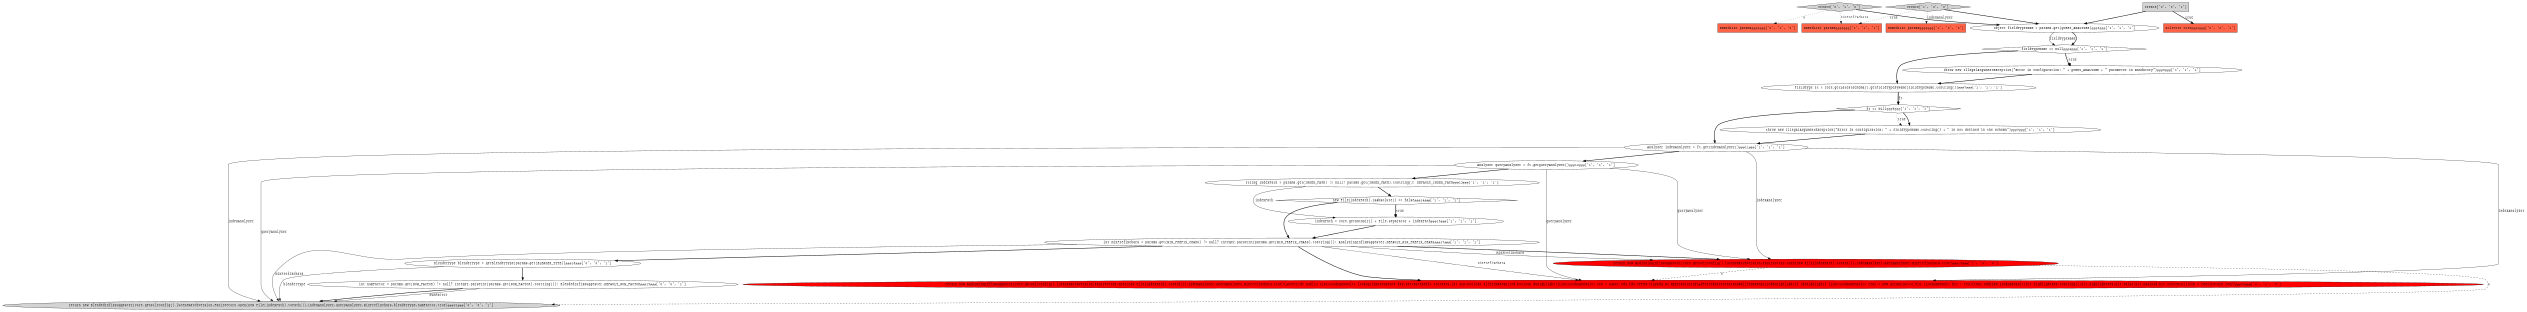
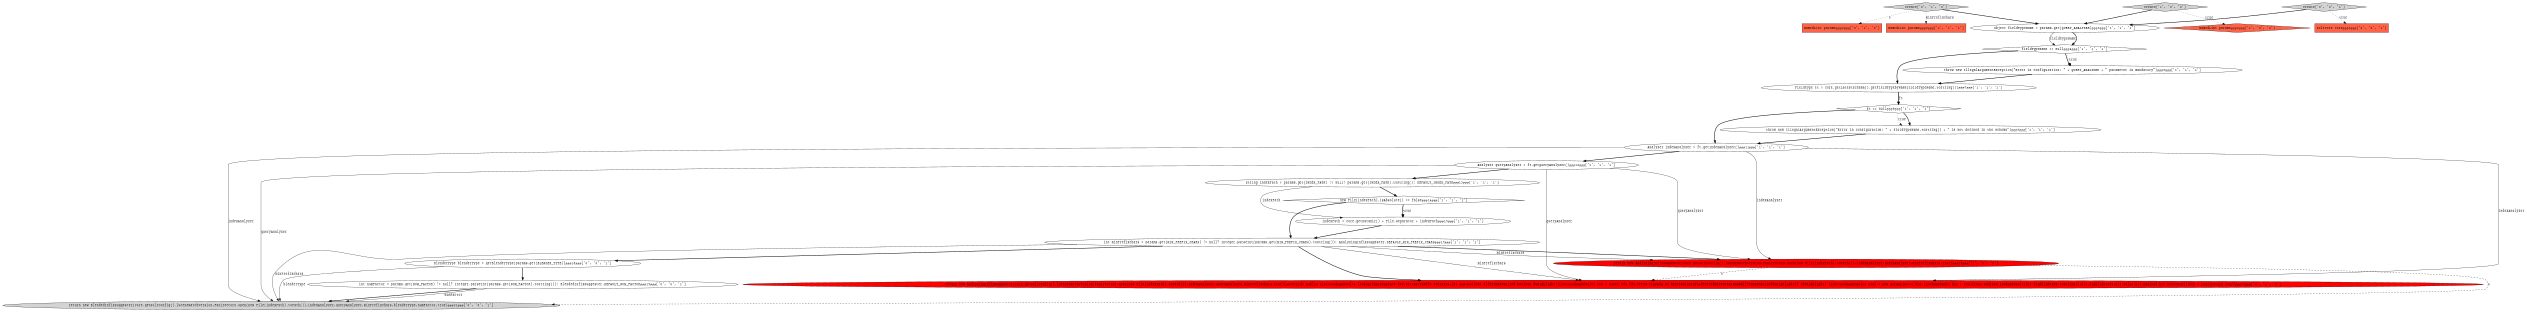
node "create['0', '0', '1']": shape box -> diamond
edge "create['1', '0', '0']" -> "NamedList params@@@2@@@['1', '1', '1']": removed, label "true"
edge "create['0', '0', '1']" -> "SolrCore core@@@2@@@['0', '0', '1']": style bold -> dotted
edge "create['1', '0', '0']" -> "NamedList params@@@2@@@['1', '0', '0']": label "indexAnalyzer" -> "true"
node "NamedList params@@@2@@@['1', '0', '0']": shape box -> diamond
